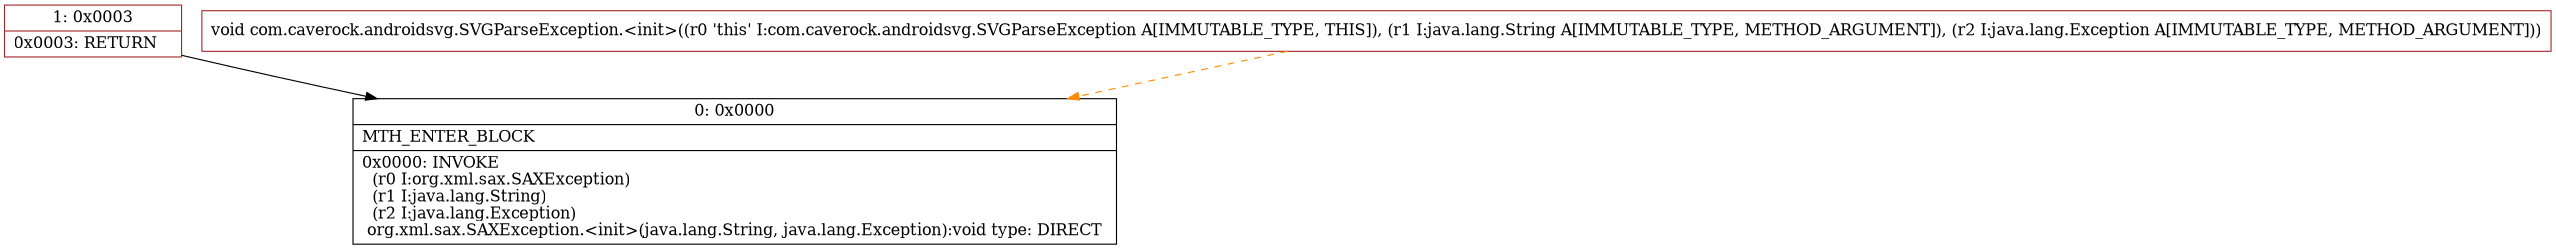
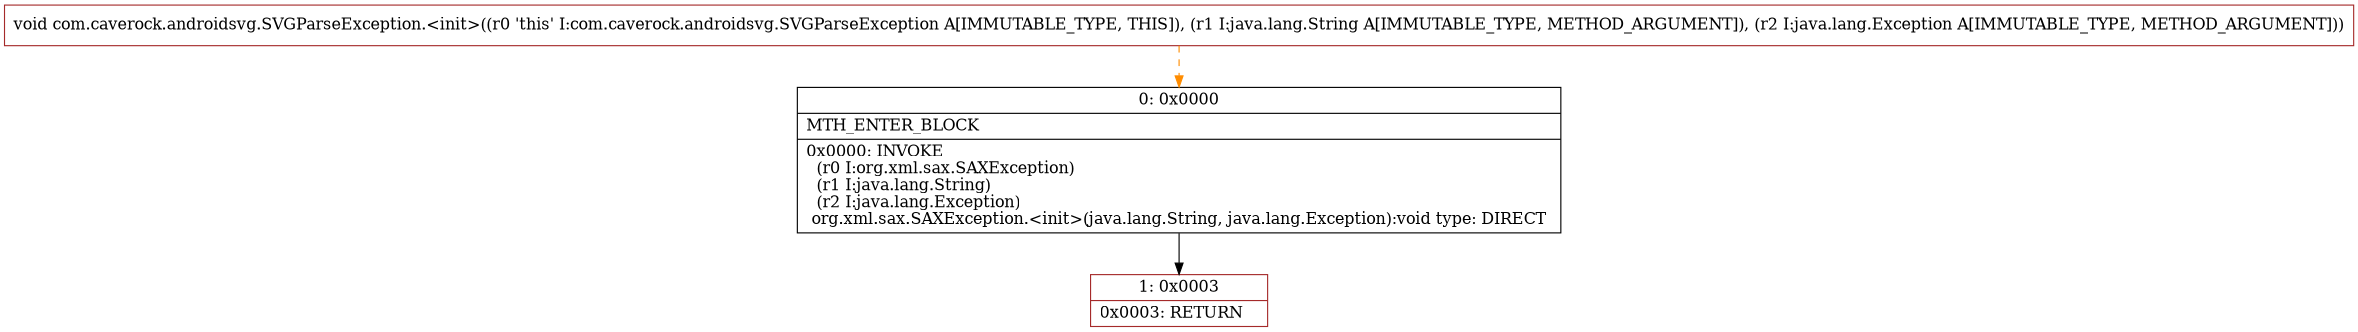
edge "1: 0x0003" -> "0: 0x0000": reversed
